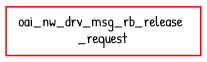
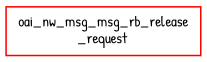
node "oai_nw_drv_msg_rb_release _request": label "oai_nw_drv_msg_rb_release _request" -> "oai_nw_msg_msg_rb_release _request"
